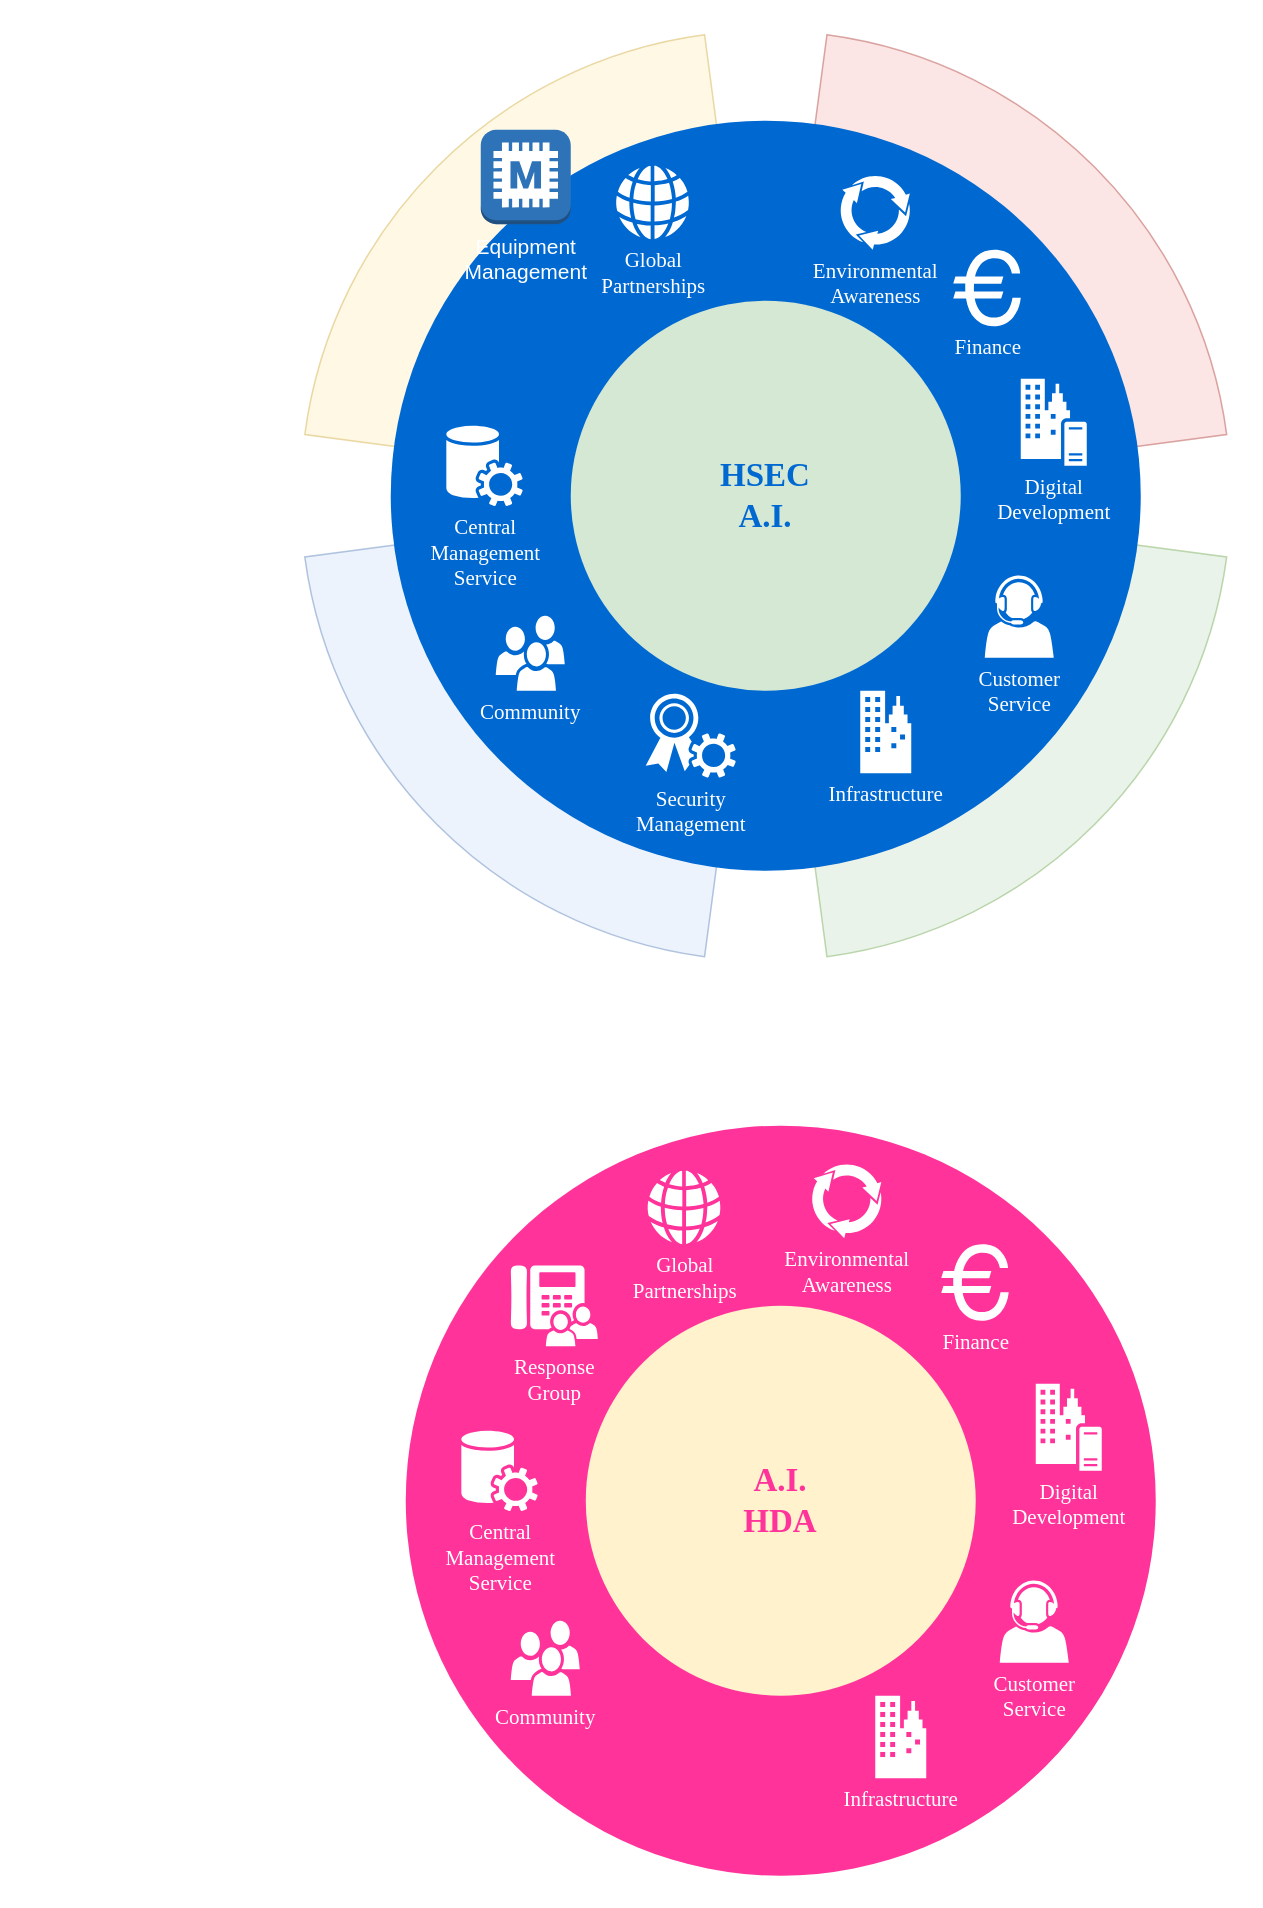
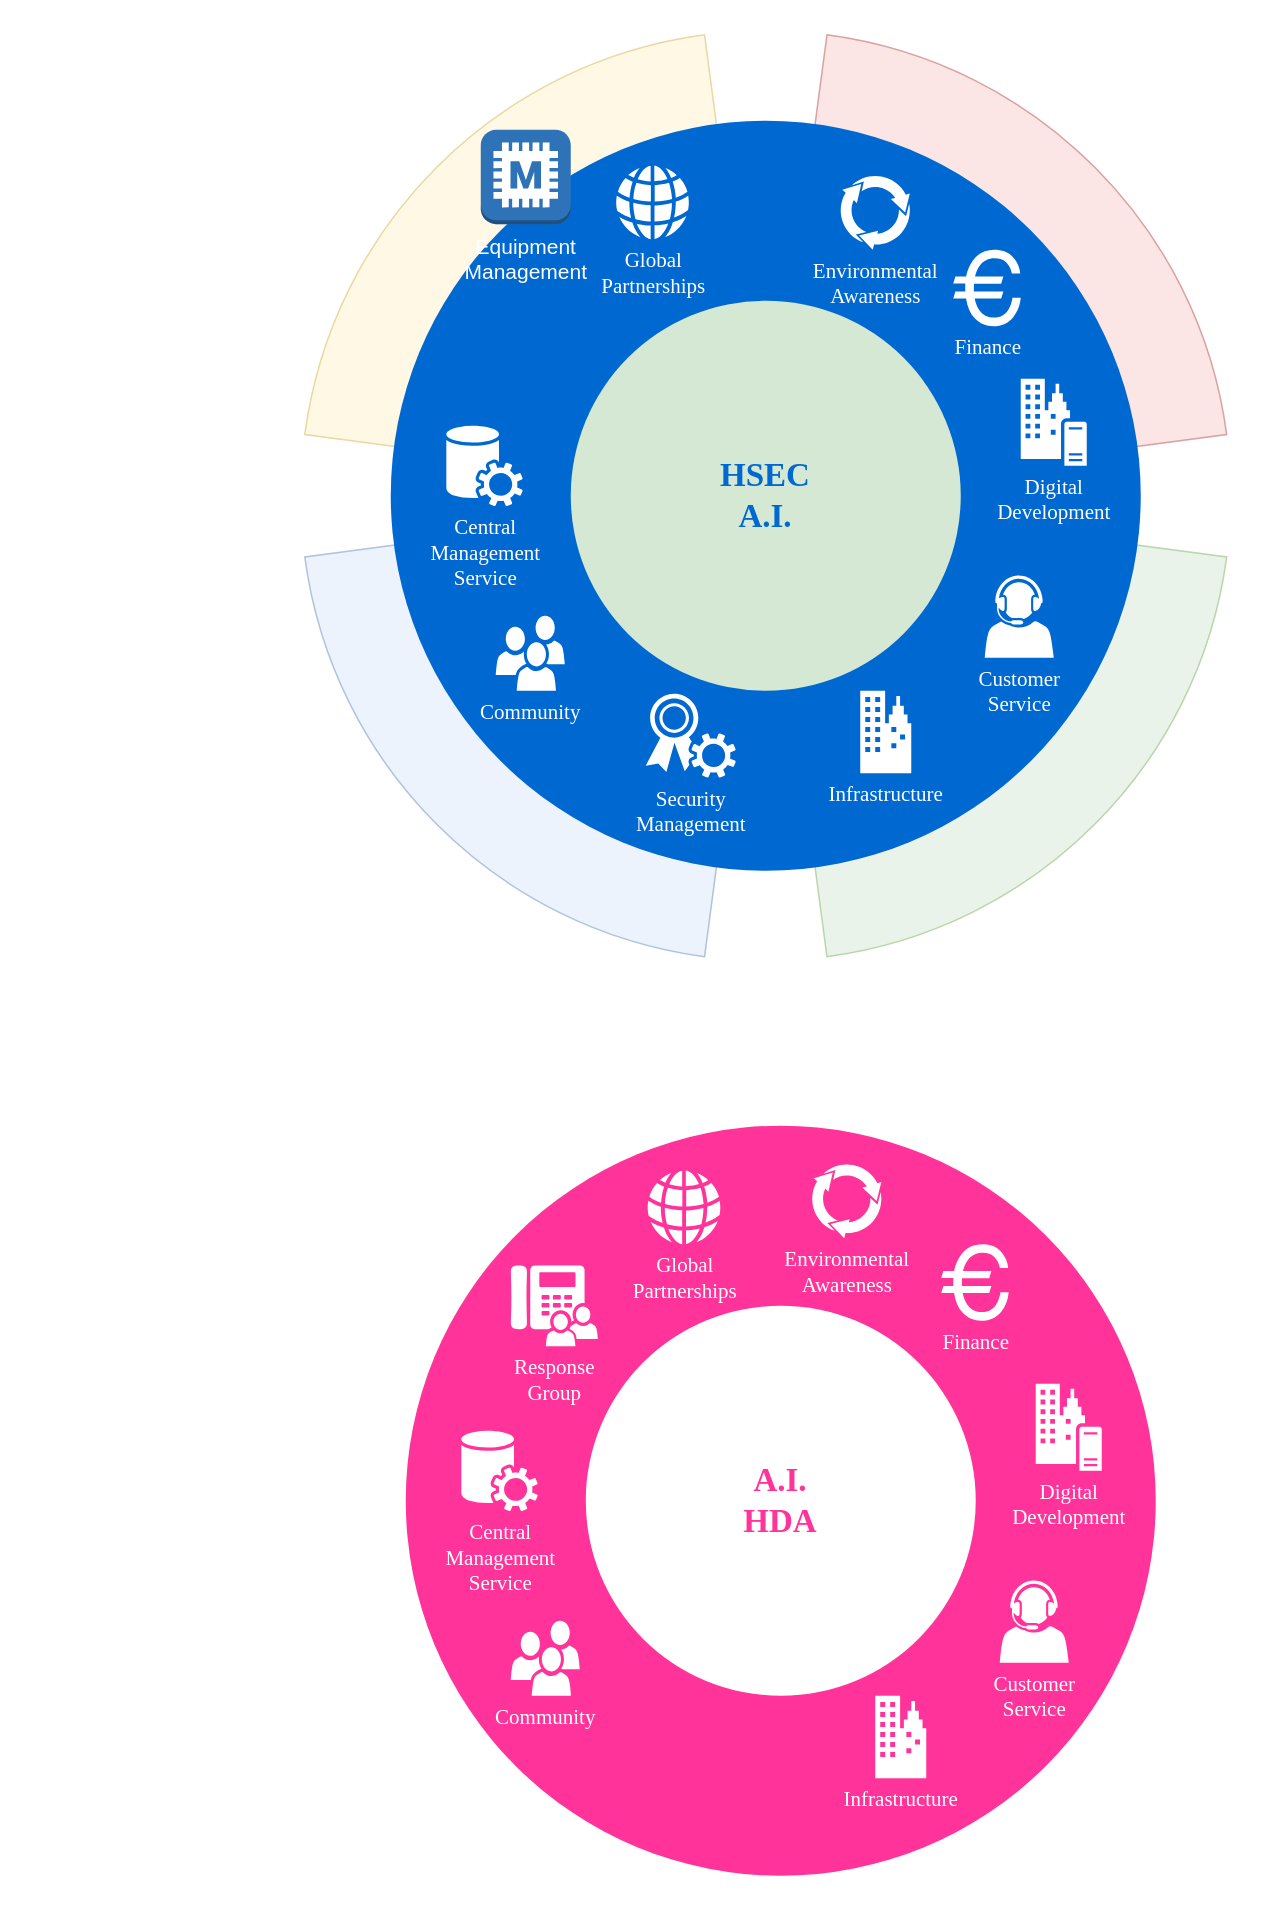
node "A.I. HDA": fillcolor #fff2cc -> #ffffff
